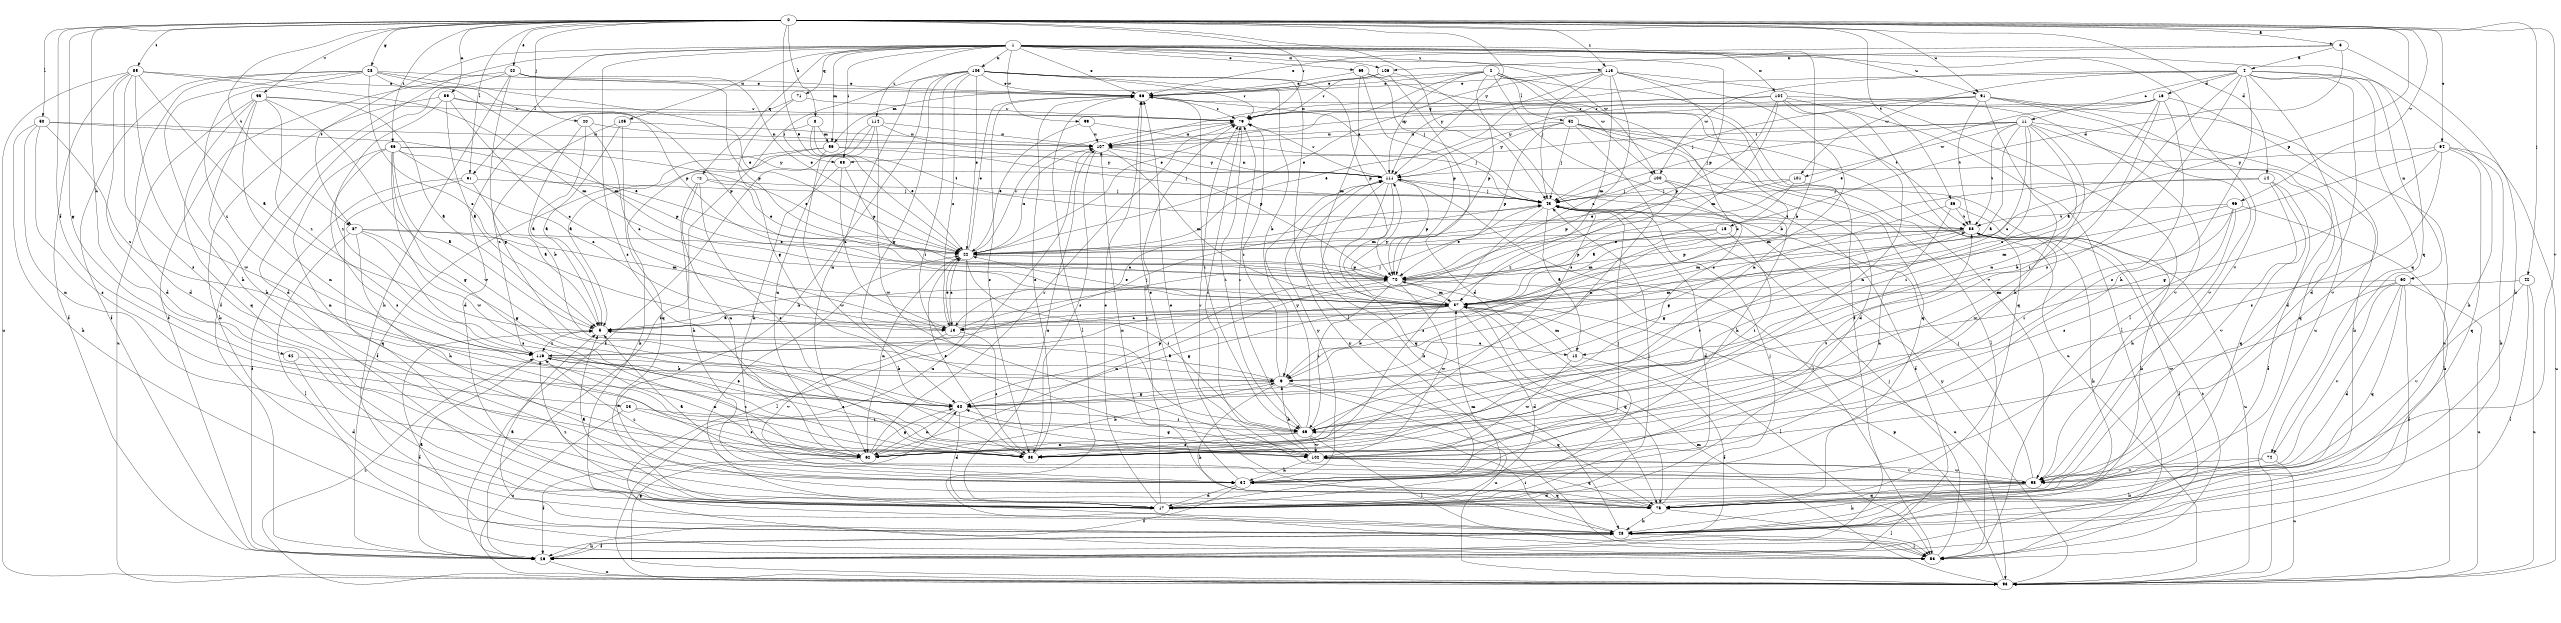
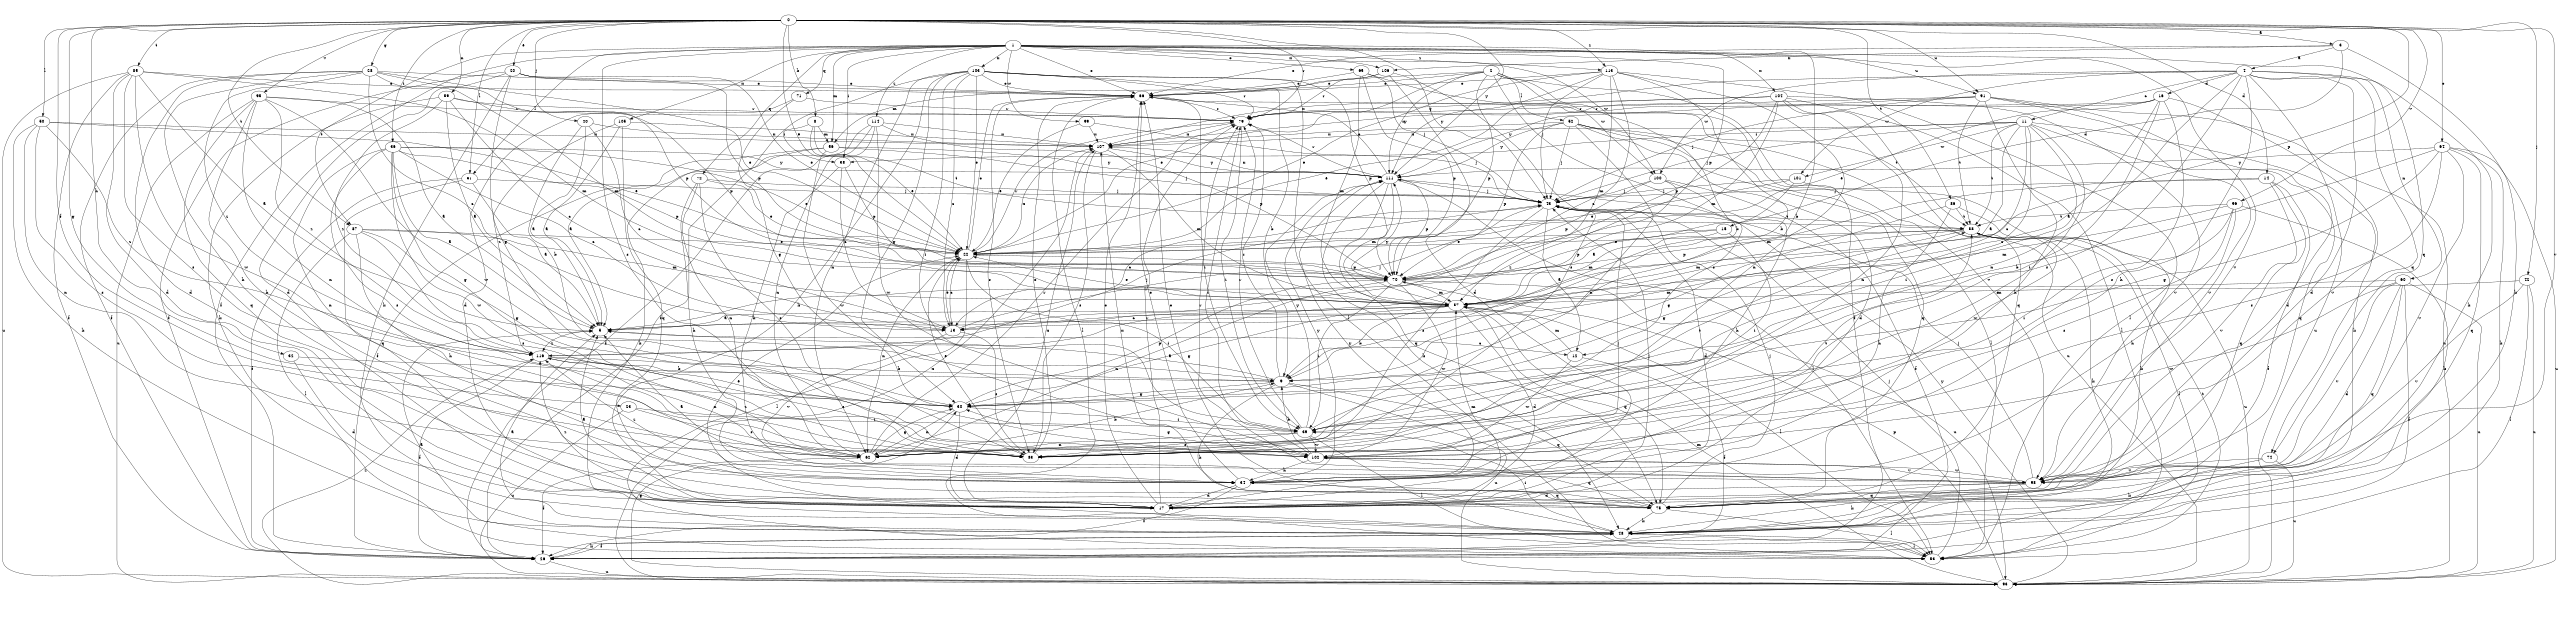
edge "64" -> "98": added, label "v"
